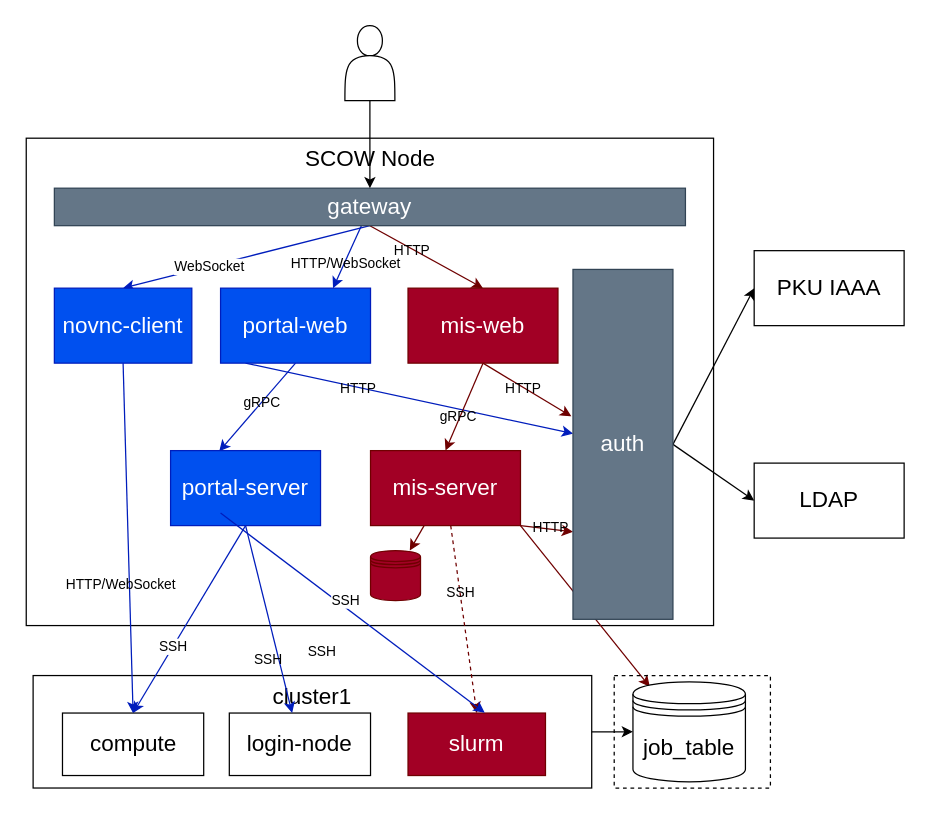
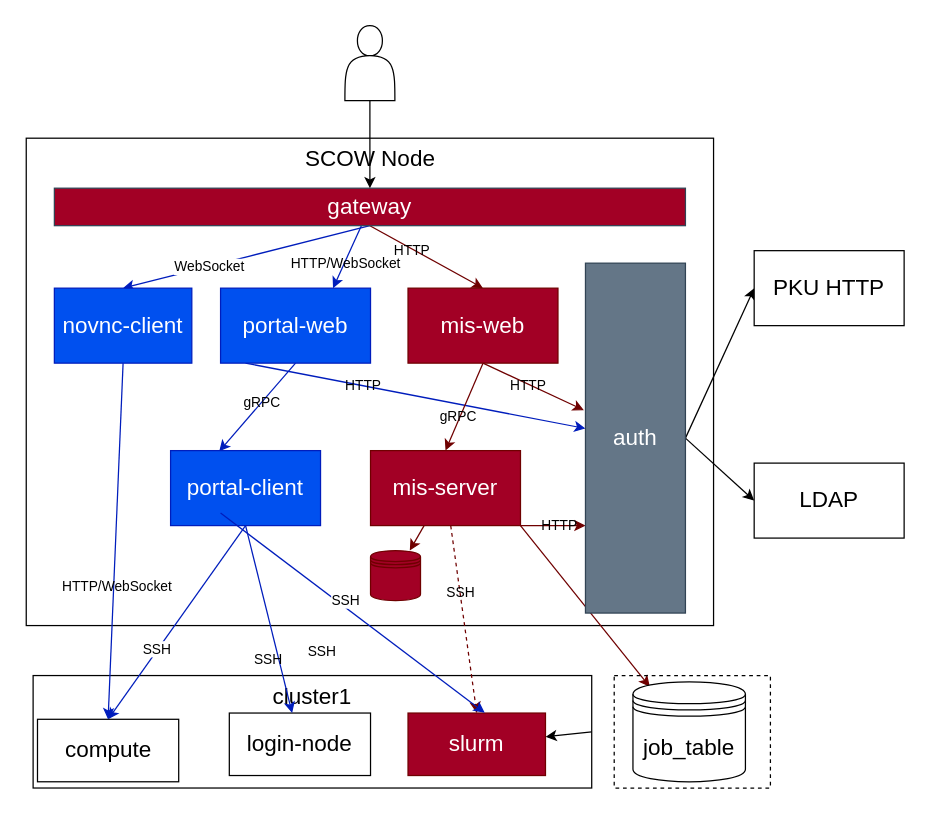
node "gateway": fillcolor #647687 -> #a20025
node "PKU IAAA": label "PKU IAAA" -> "PKU HTTP"
node "auth": moved (623, 444) -> (636, 438)
node "portal-server": label "portal-server" -> "portal-client"
edge "cluster1" -> "job_table": now "cluster1" -> "slurm"
node "compute": moved (133, 744) -> (108, 751)
